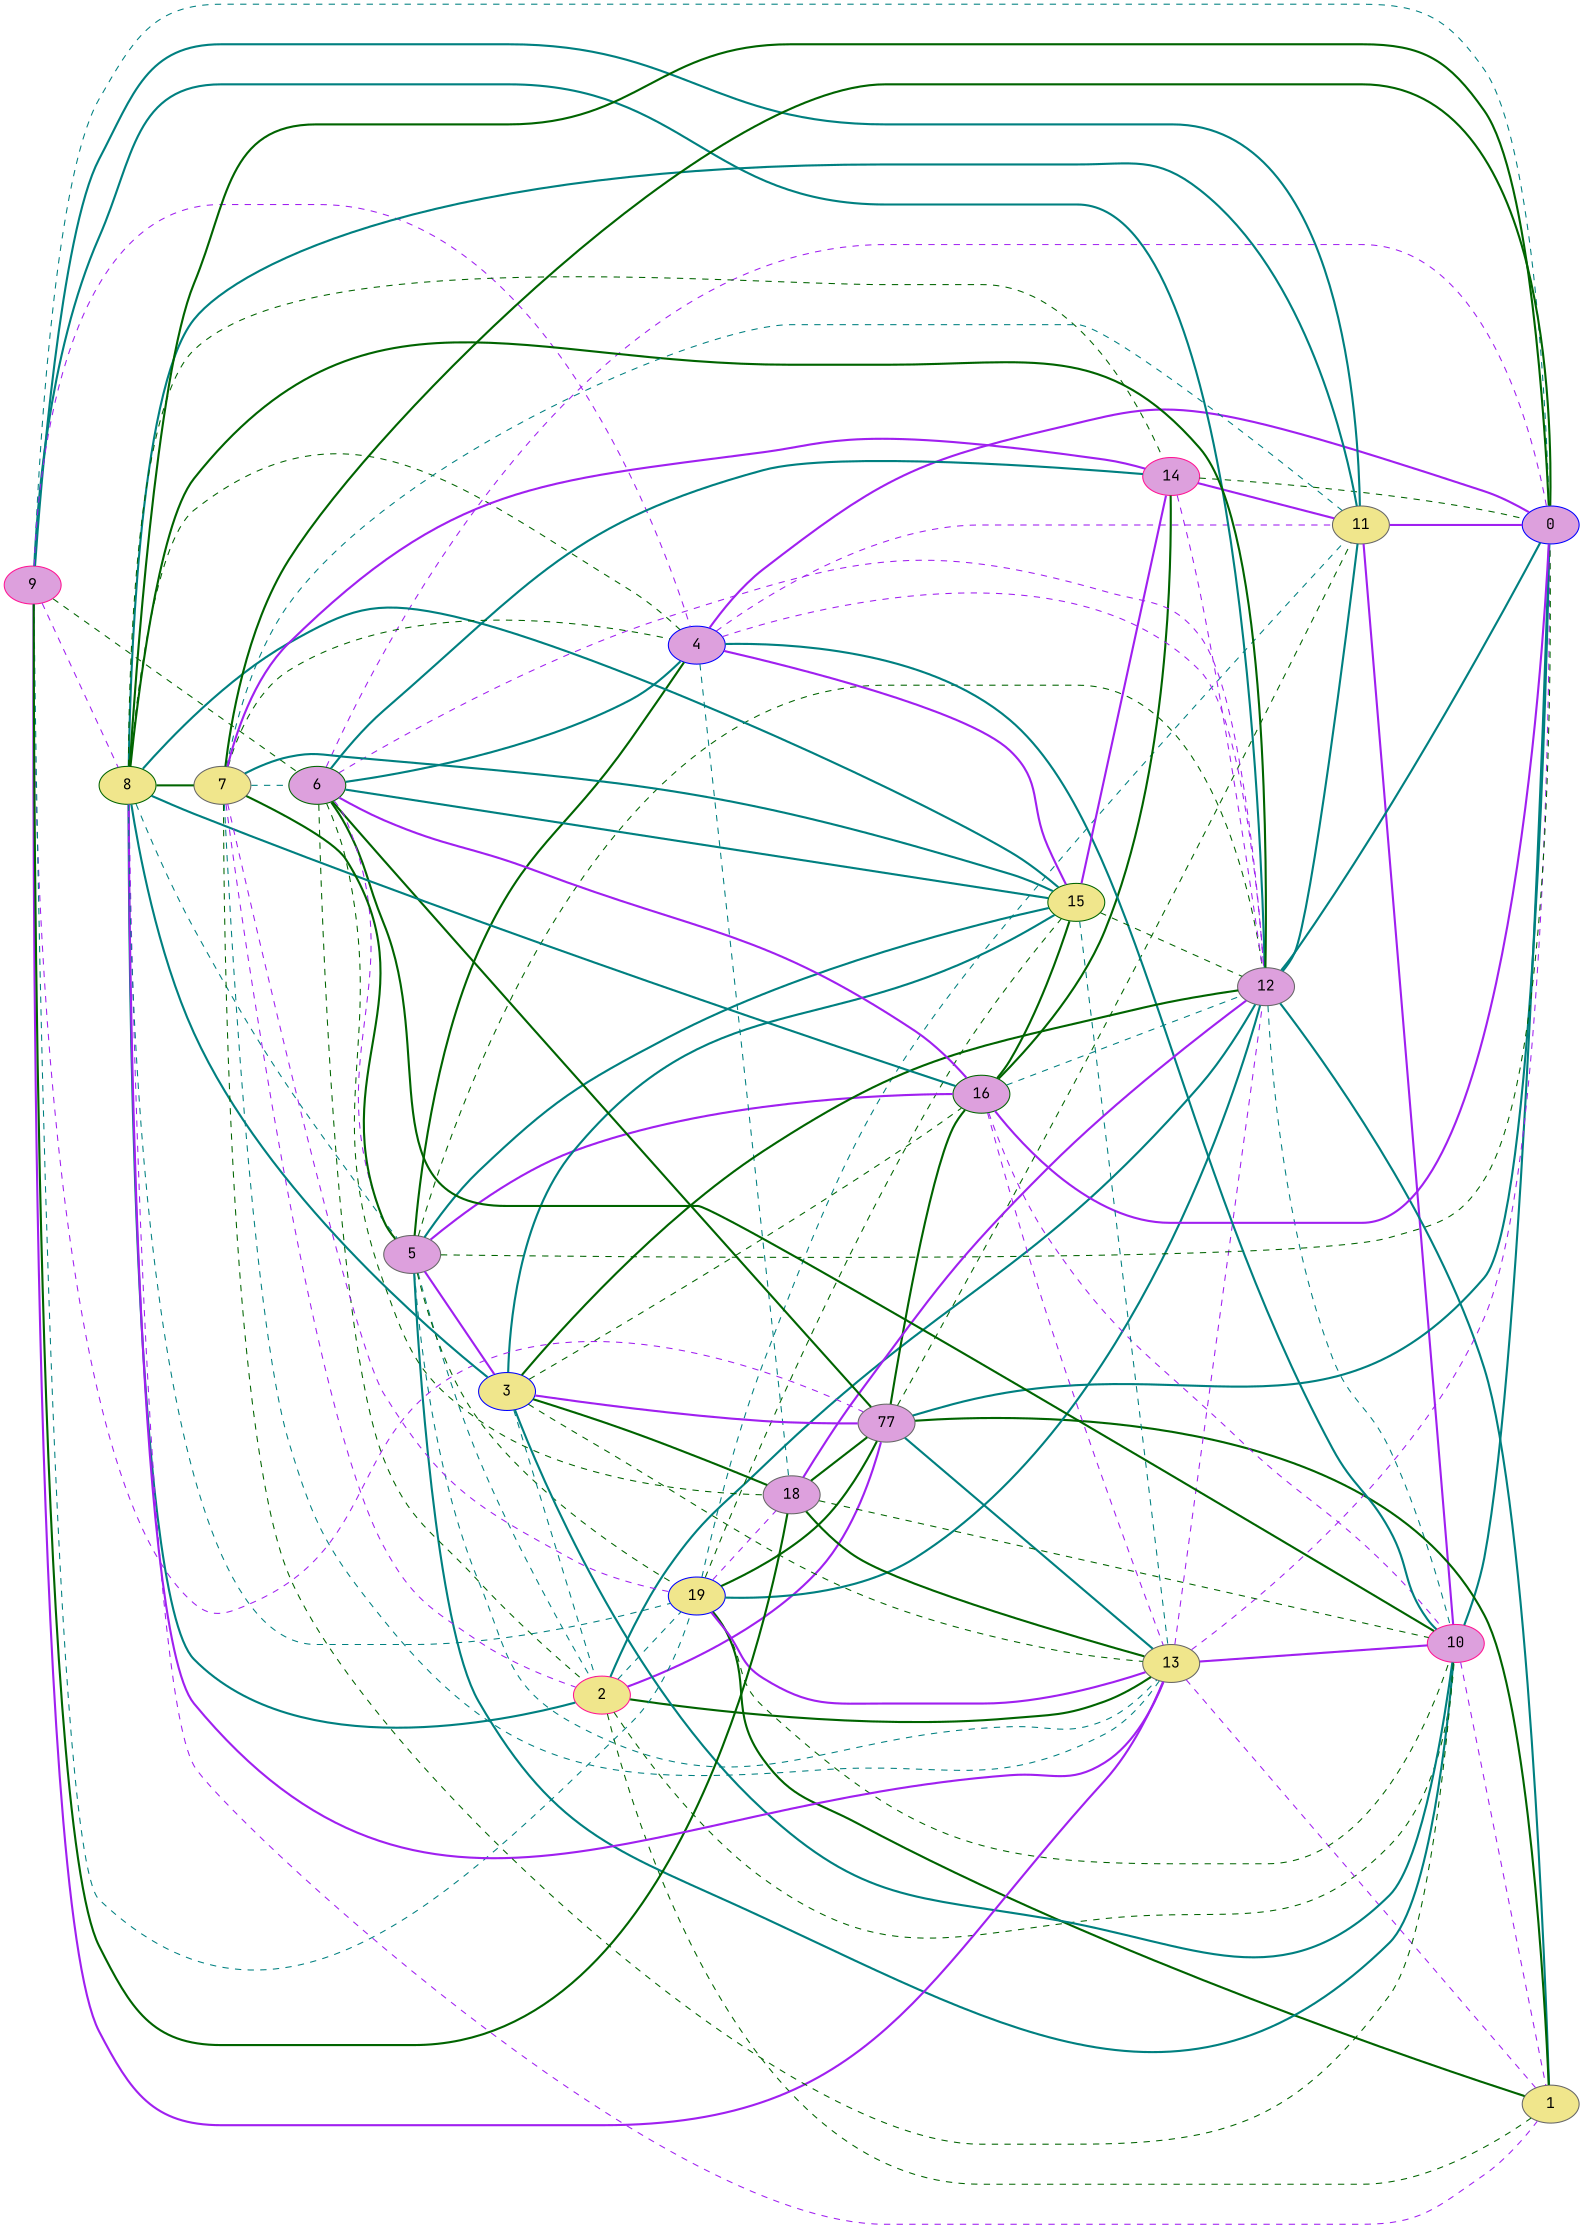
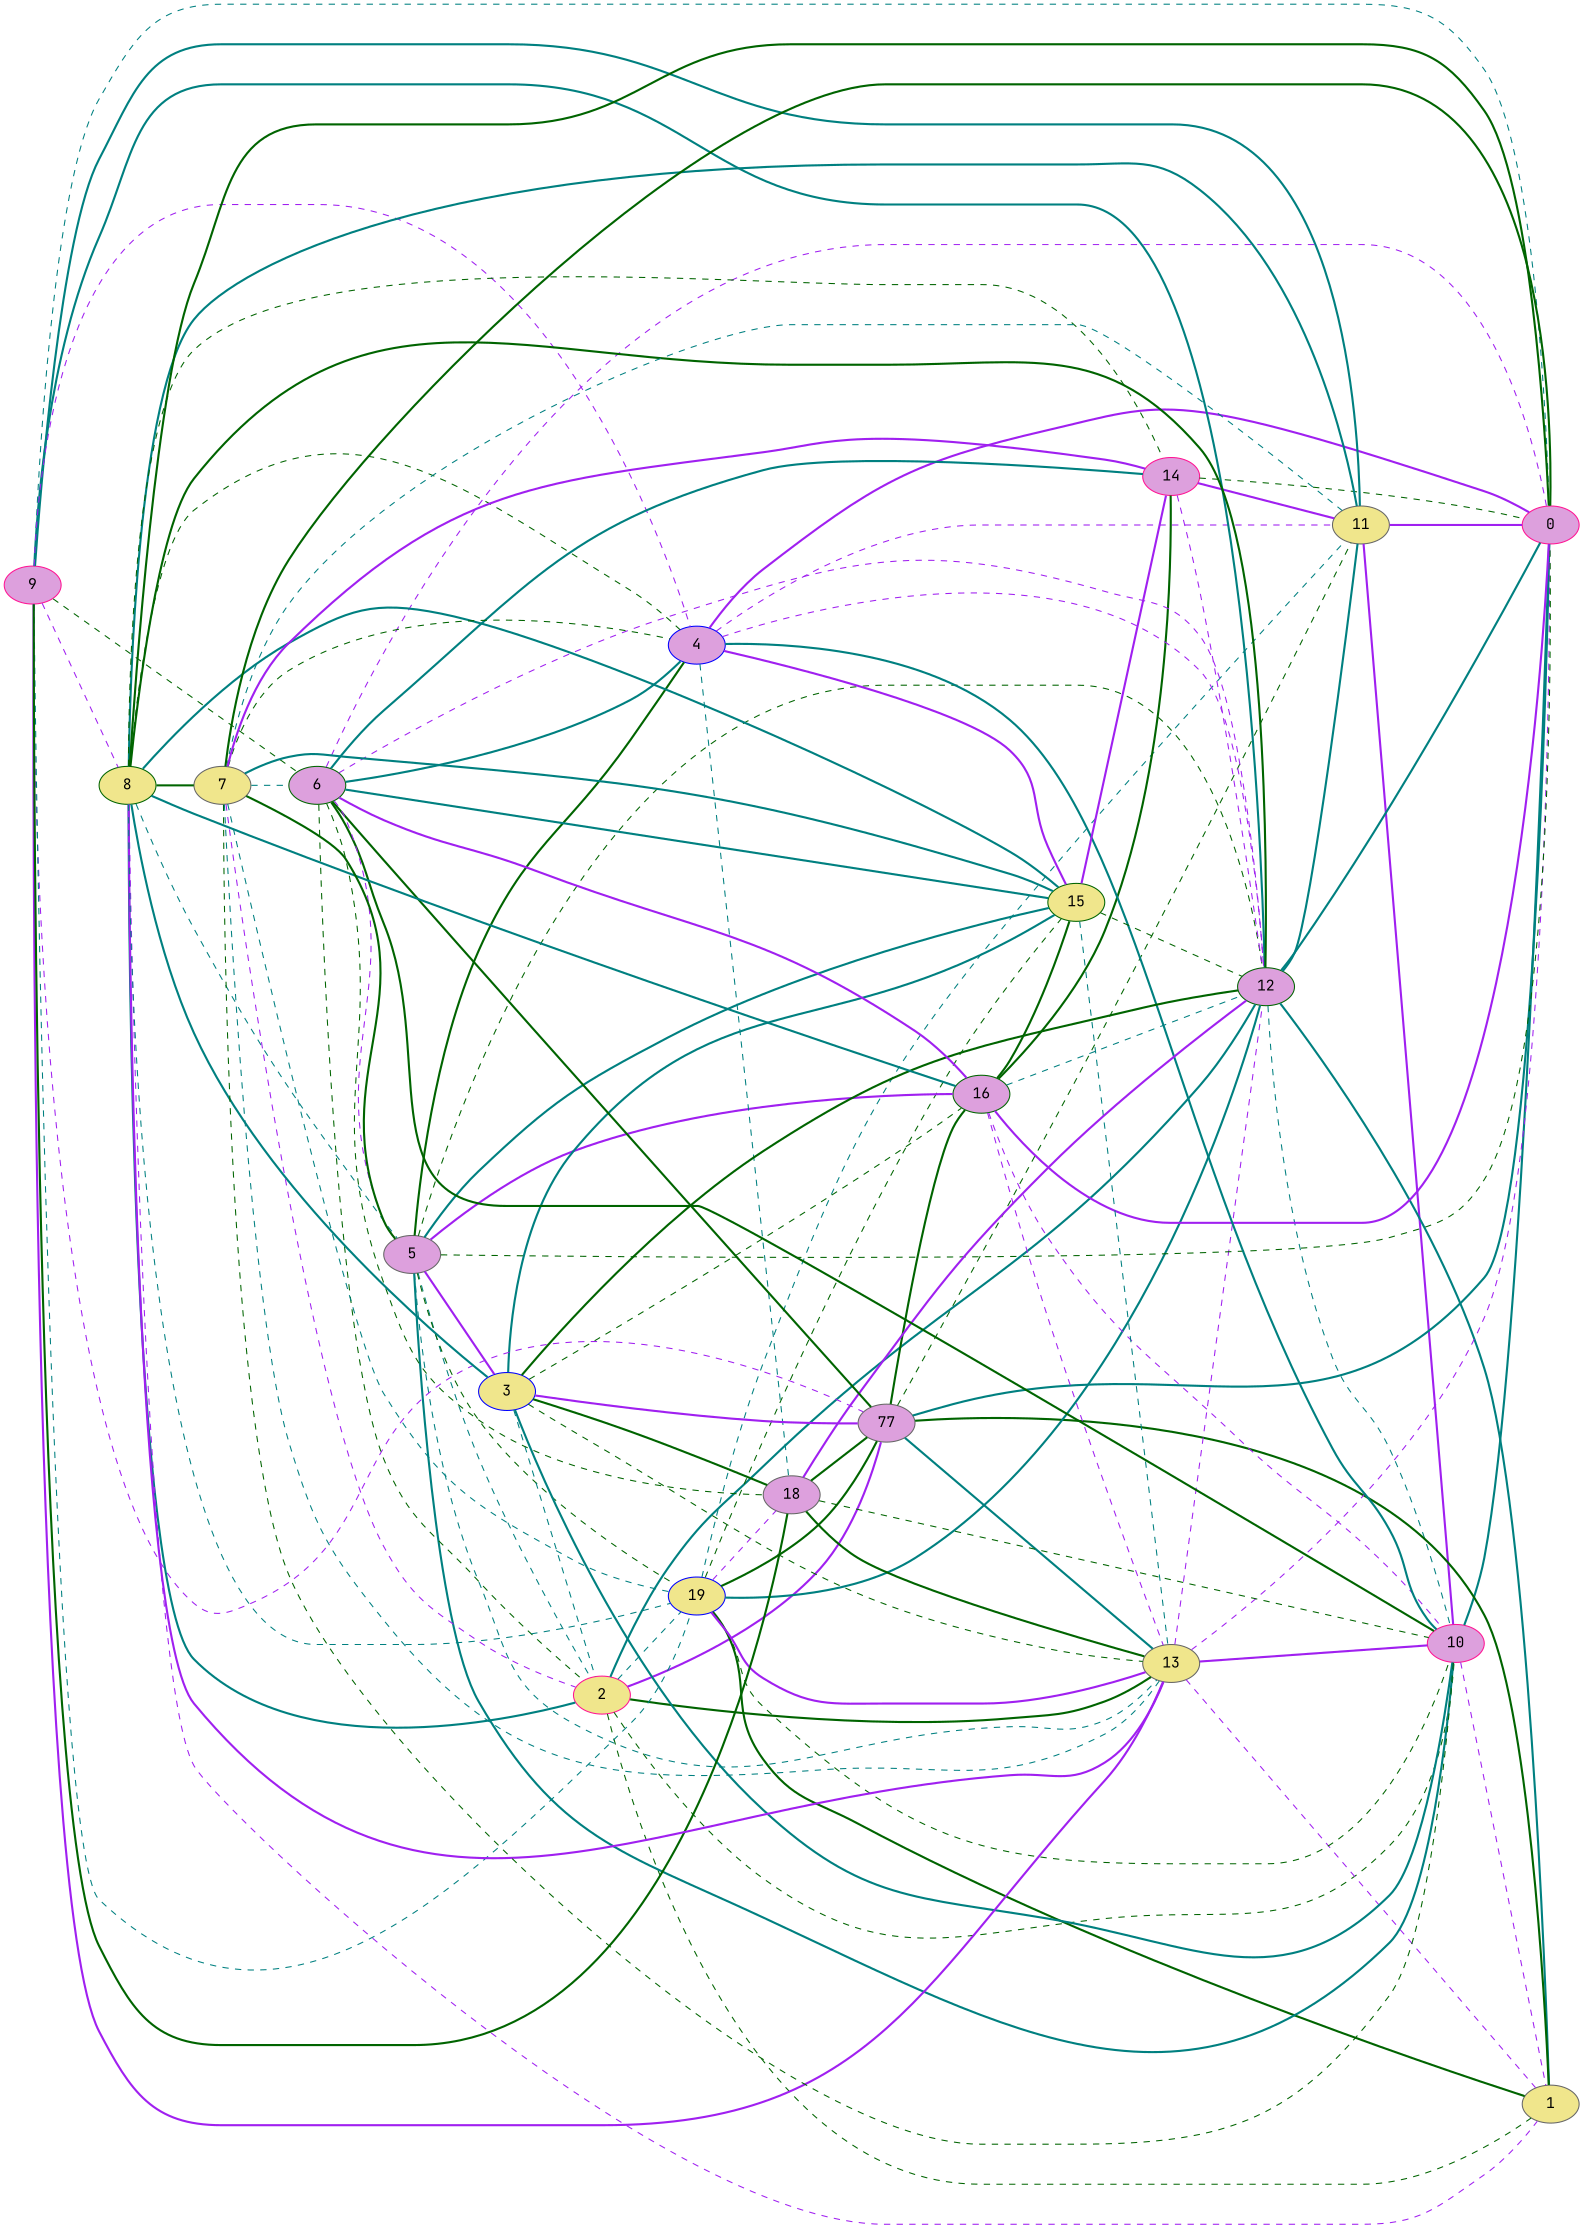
node "0": color blue -> deeppink
node "12": color gray40 -> darkgreen
edge "7" -- "19": color purple -> teal
